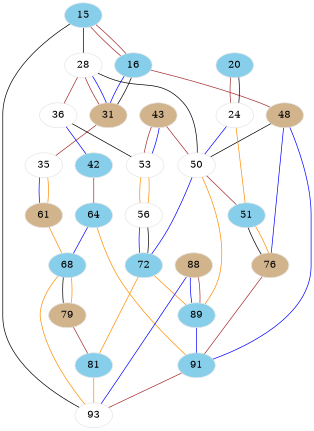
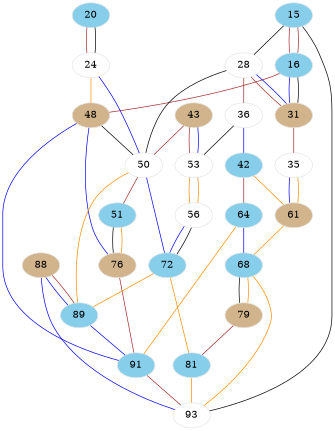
edge "24" -- "51": now "24" -- "48"
edge "42" -- "61": added
